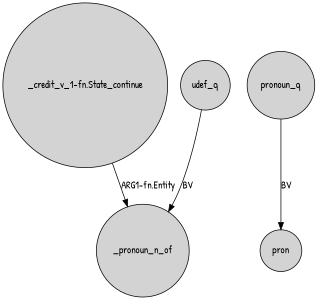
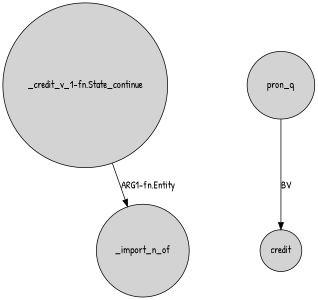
node "udef_q": removed
node "pronoun_q": label "pronoun_q" -> "pron_q"
node "_pronoun_n_of": label "_pronoun_n_of" -> "_import_n_of"
node "pron": label "pron" -> "credit"
